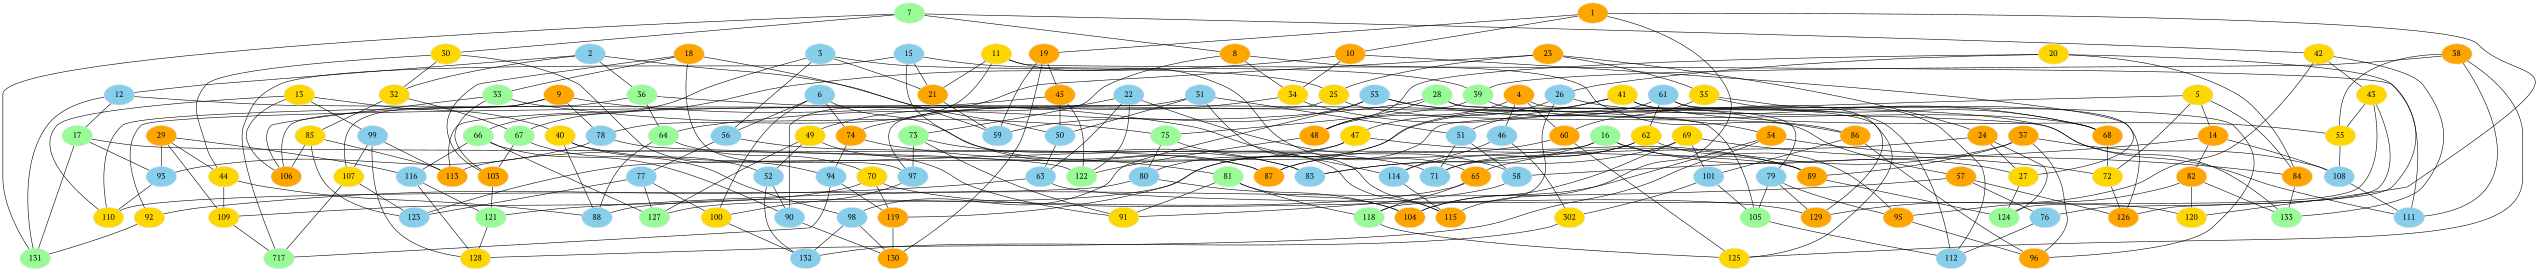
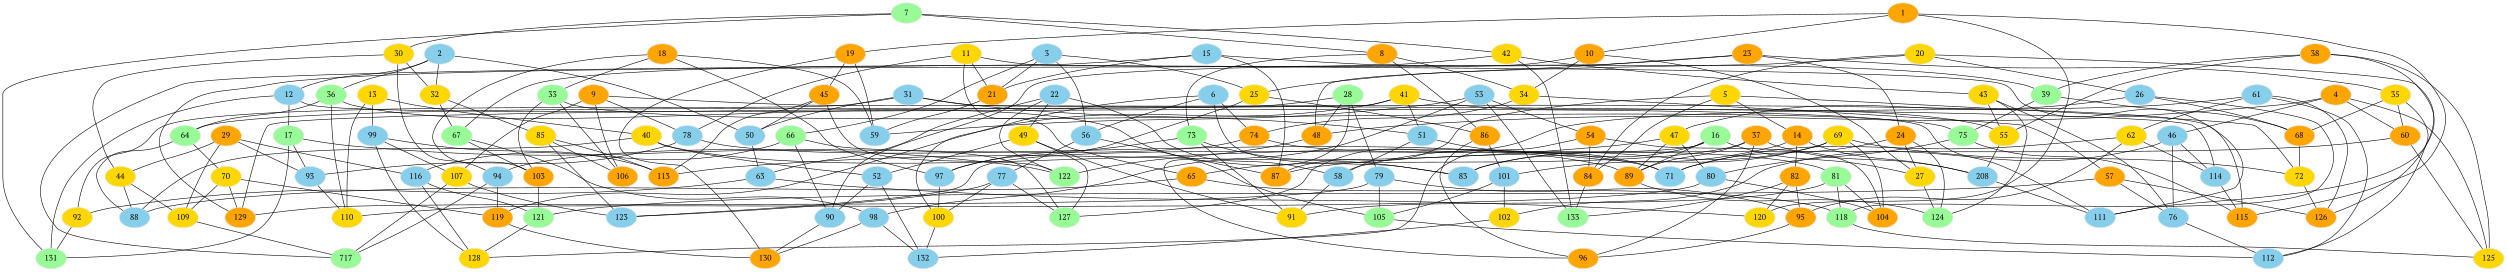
edge "13" -- "106": removed
edge "46" -- "76": added
node "108": label "108" -> "208"
node "302": label "302" -> "102"
